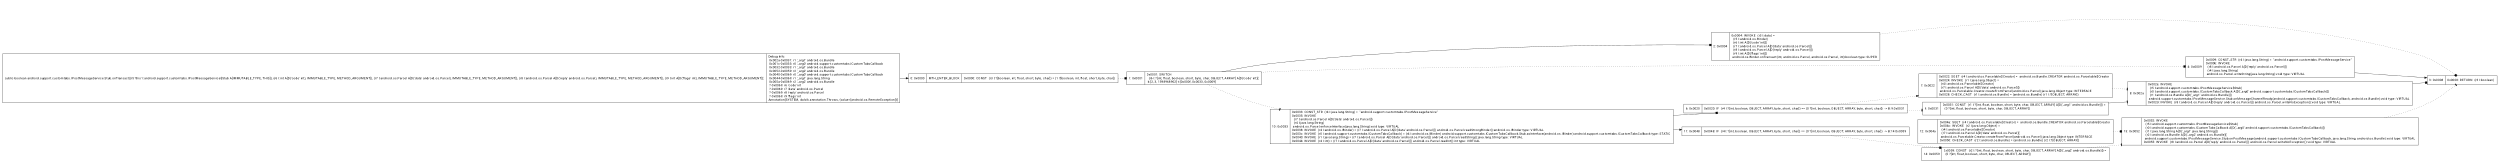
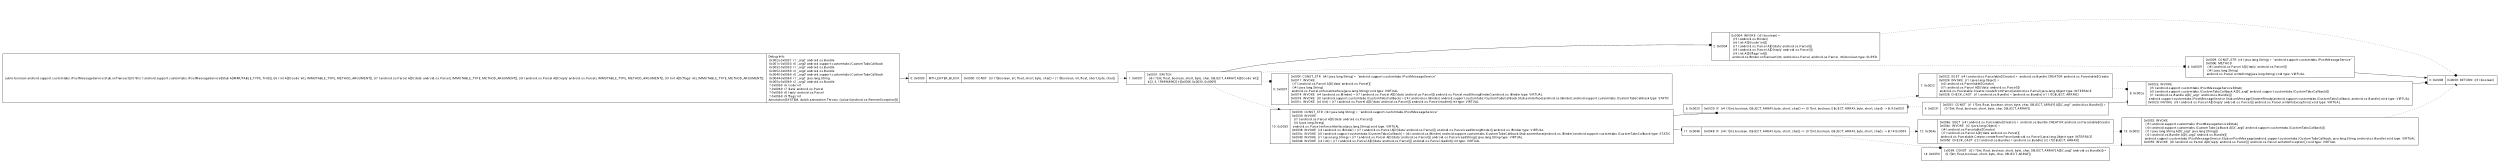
node "2: 0x0004": text "0x0004: INVOKE  (r3 I:data) =" -> "0x0004: INVOKE  (r3 I:boolean) ="
node "4: 0x0009": text "0x000b: INVOKE" -> "0x000b: METHOD"
edge "0: 0x0000" -> "1: 0x0001": arrowhead box -> normal
node "5: 0x000f": added
edge "7: 0x0022" -> "8: 0x002a": arrowhead tee -> box
edge "1: 0x0001" -> "10: 0x0033": arrowhead tee -> normal
edge "6: 0x0020" -> "9: 0x0031": reversed
edge "10: 0x0033" -> "11: 0x0048": arrowhead normal -> tee
edge "11: 0x0048" -> "12: 0x004a": added
